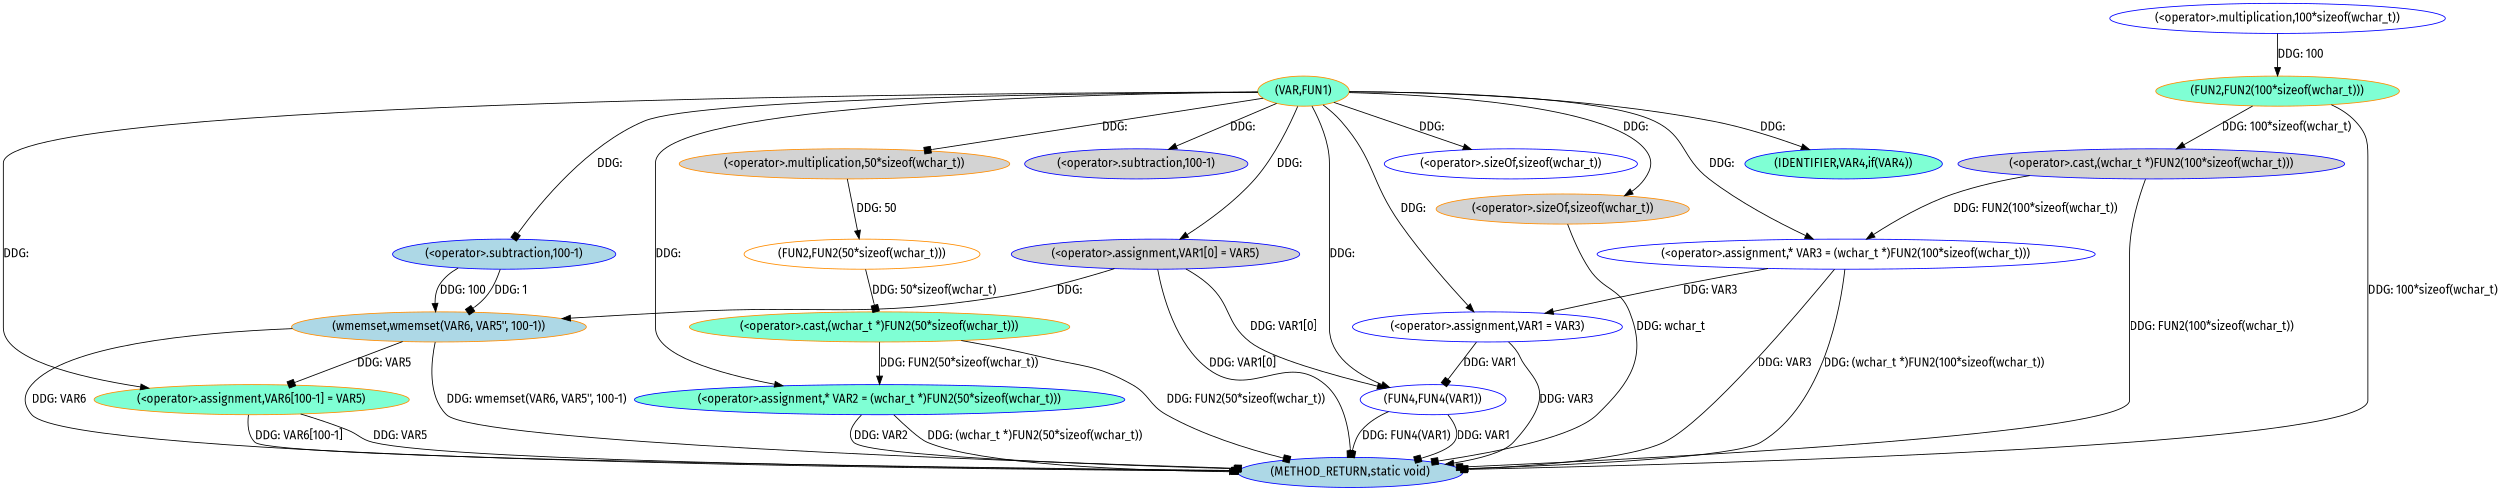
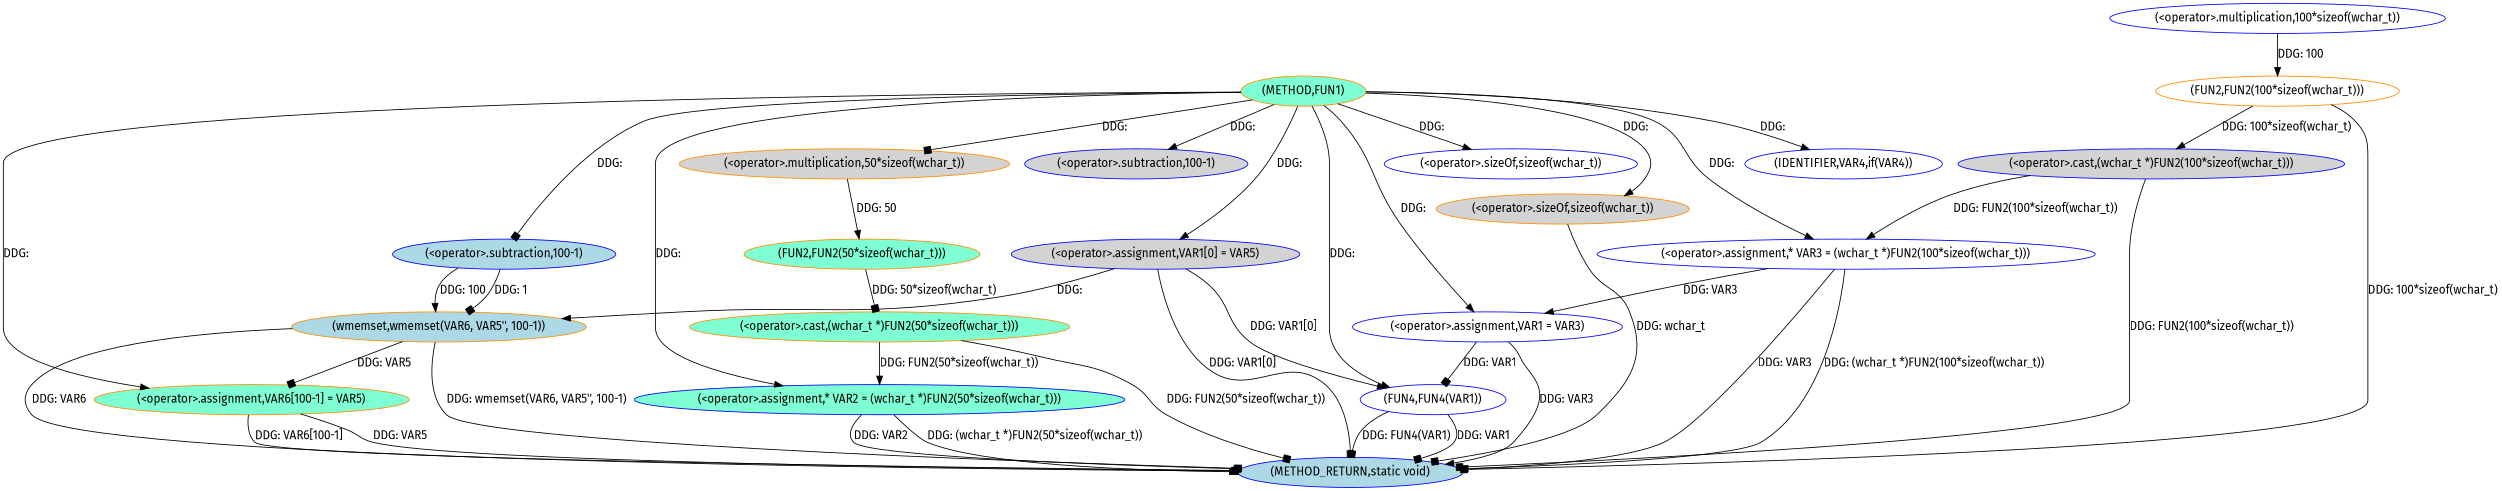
node "(VAR,FUN1)": label "(VAR,FUN1)" -> "(METHOD,FUN1)"
node "(FUN2,FUN2(100*sizeof(wchar_t)))": fillcolor aquamarine -> white
node "(IDENTIFIER,VAR4,if(VAR4))": fillcolor aquamarine -> white
node "(FUN2,FUN2(50*sizeof(wchar_t)))": fillcolor white -> aquamarine
